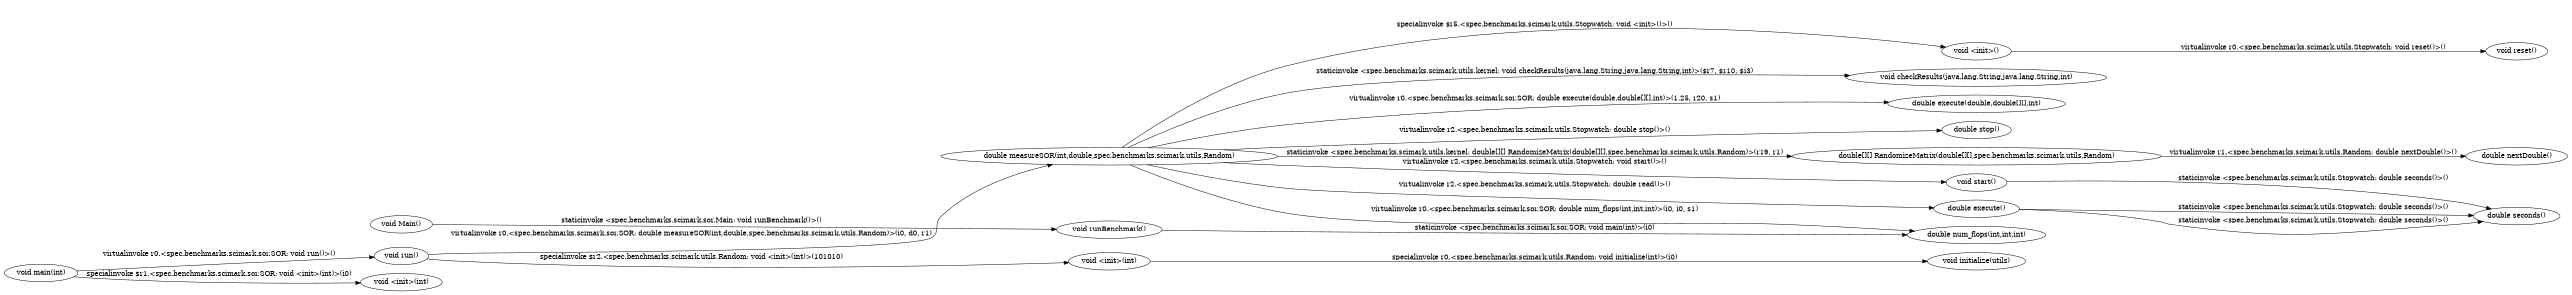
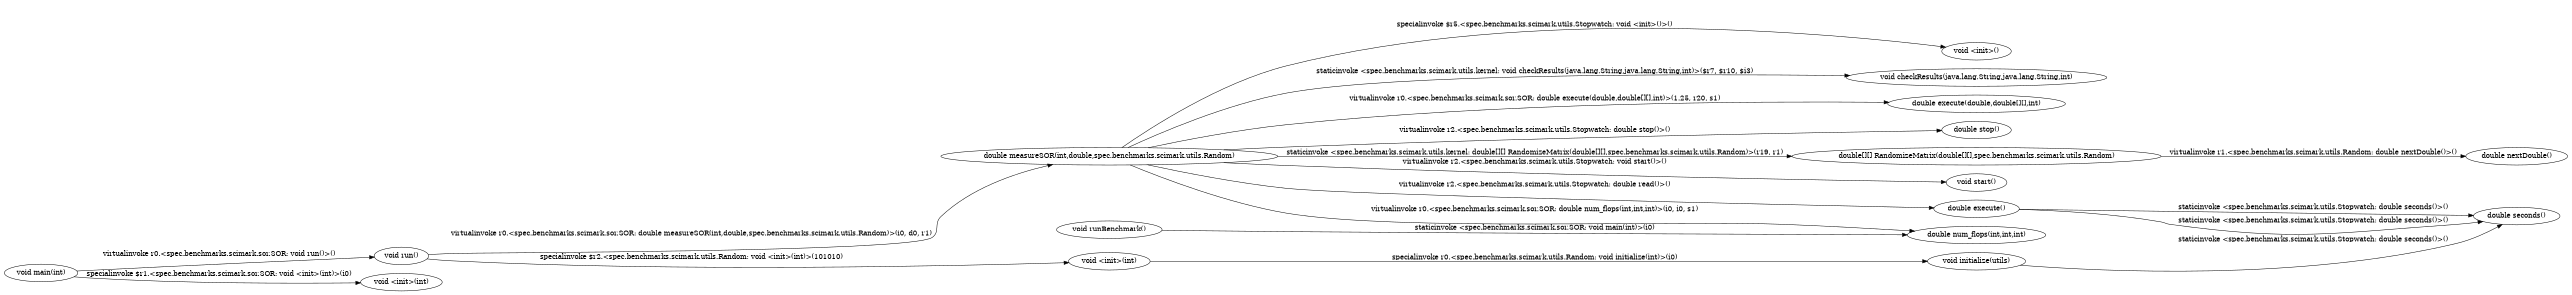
node "void reset()": removed
edge "void start()" -> "double seconds()": now "void initialize(utils)" -> "double seconds()"
node "void Main()": removed
